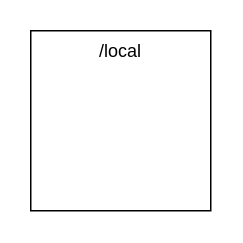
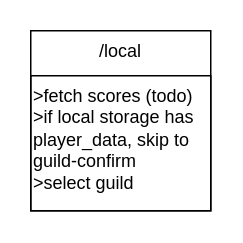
node ">fetch scores (todo) >if local storage has player_data, skip to guild-confirm >select guild": added
